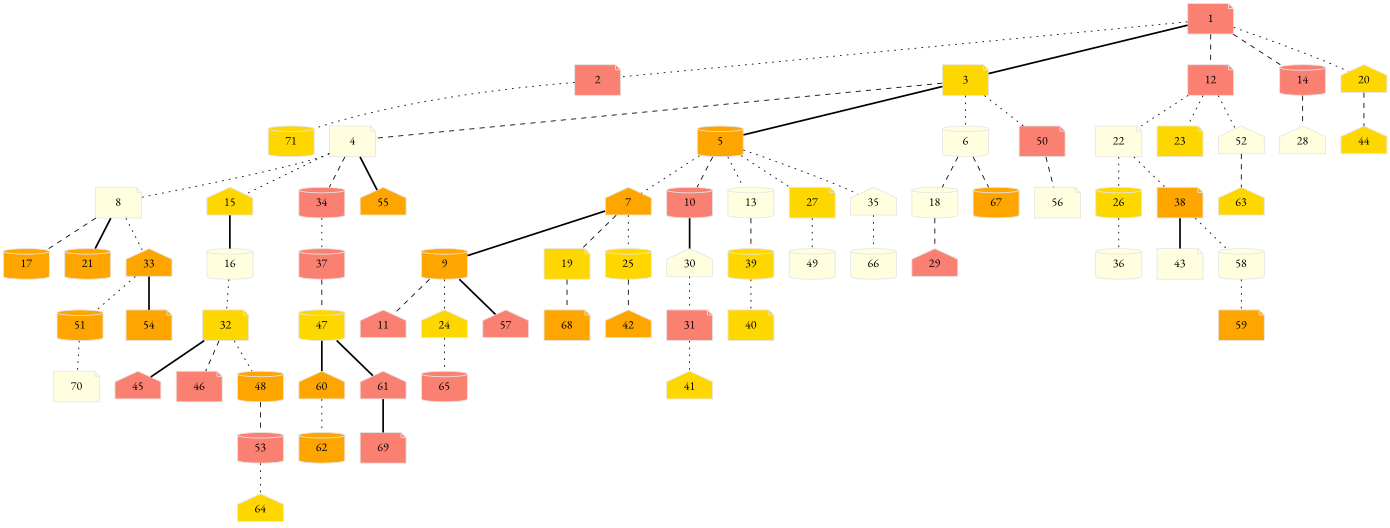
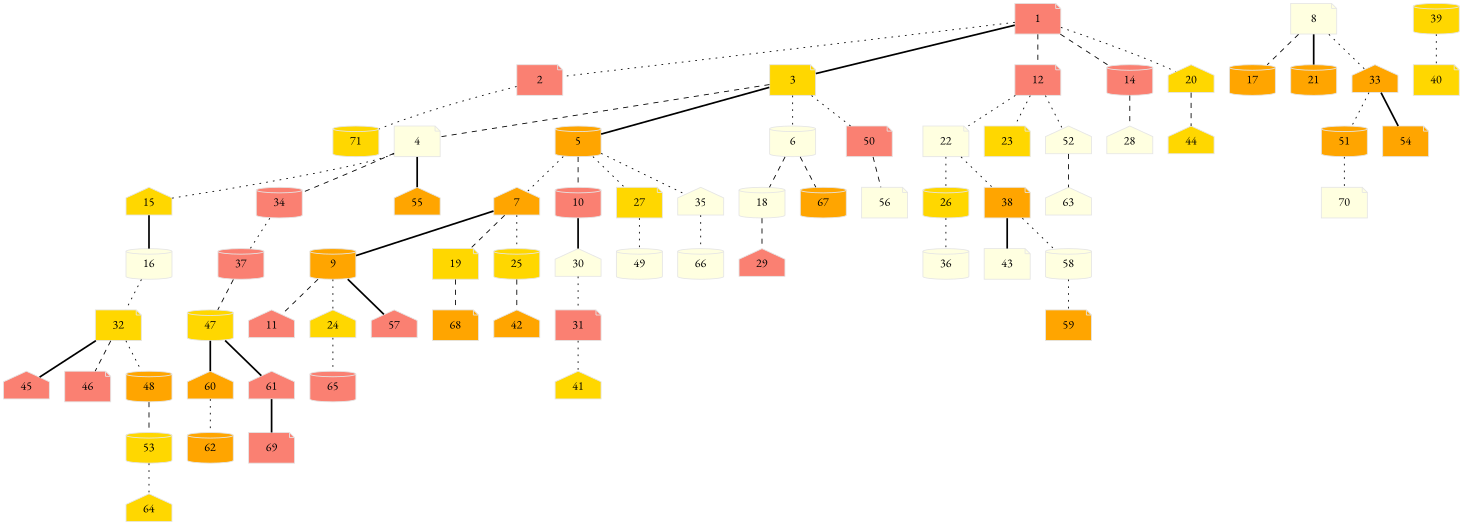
edge "4" -- "8": removed
node "13": removed
node "63": fillcolor gold -> lightyellow
node "53": fillcolor salmon -> gold
